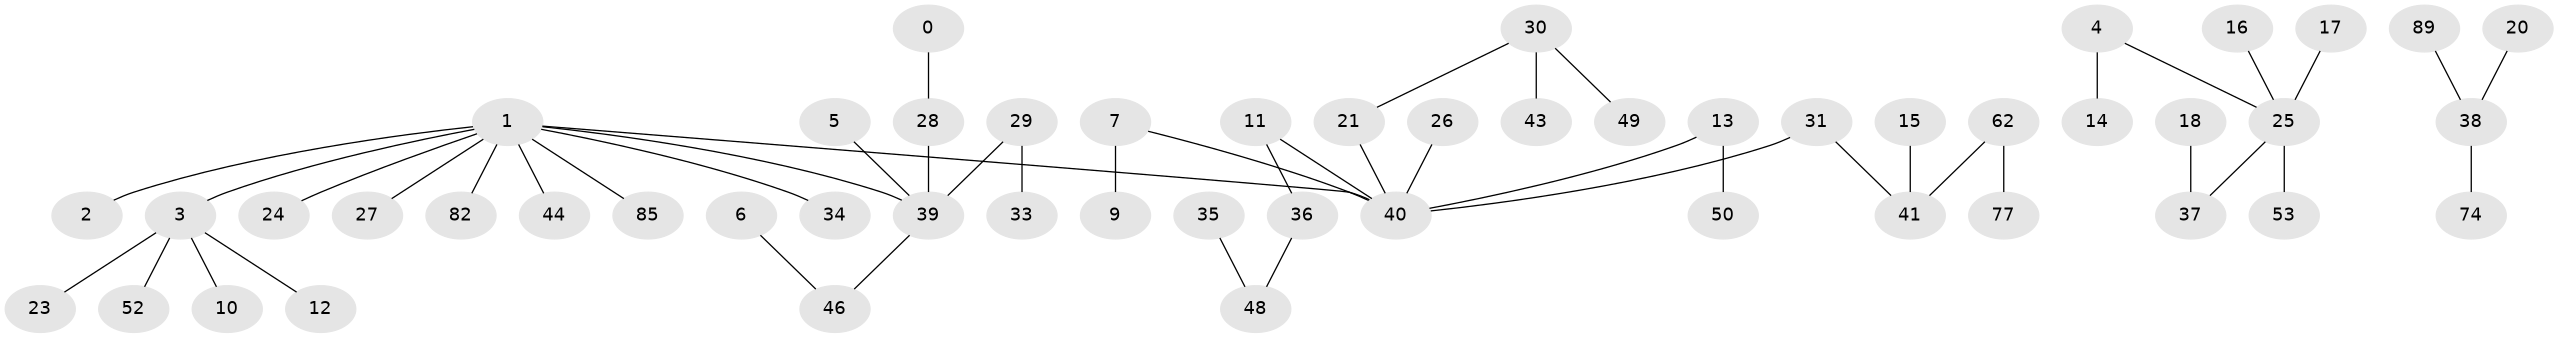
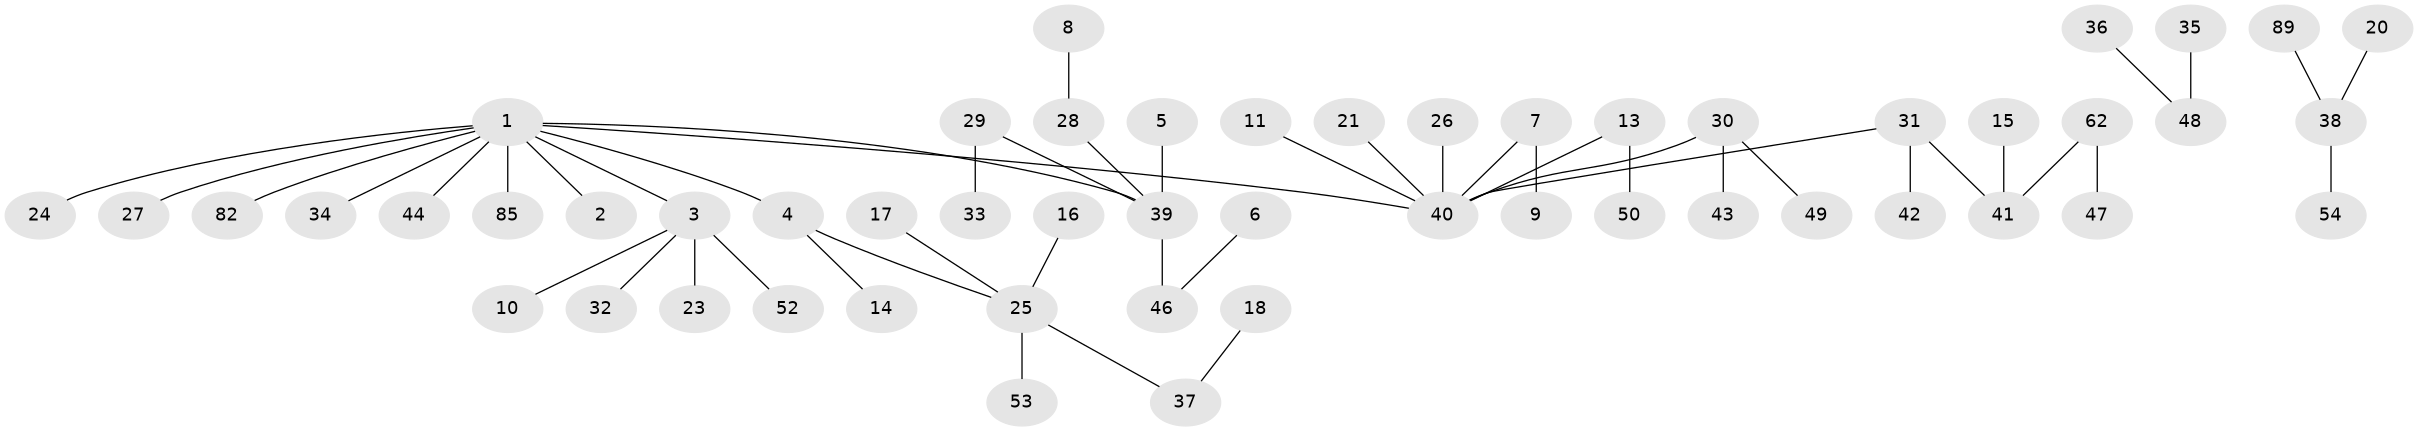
node "0": label "0" -> "8"
edge "30" -- "21": now "30" -- "40"
edge "11" -- "36": removed
edge "1" -- "4": added
node "42": added
node "77": label "77" -> "47"
node "74": label "74" -> "54"
node "12": label "12" -> "32"
